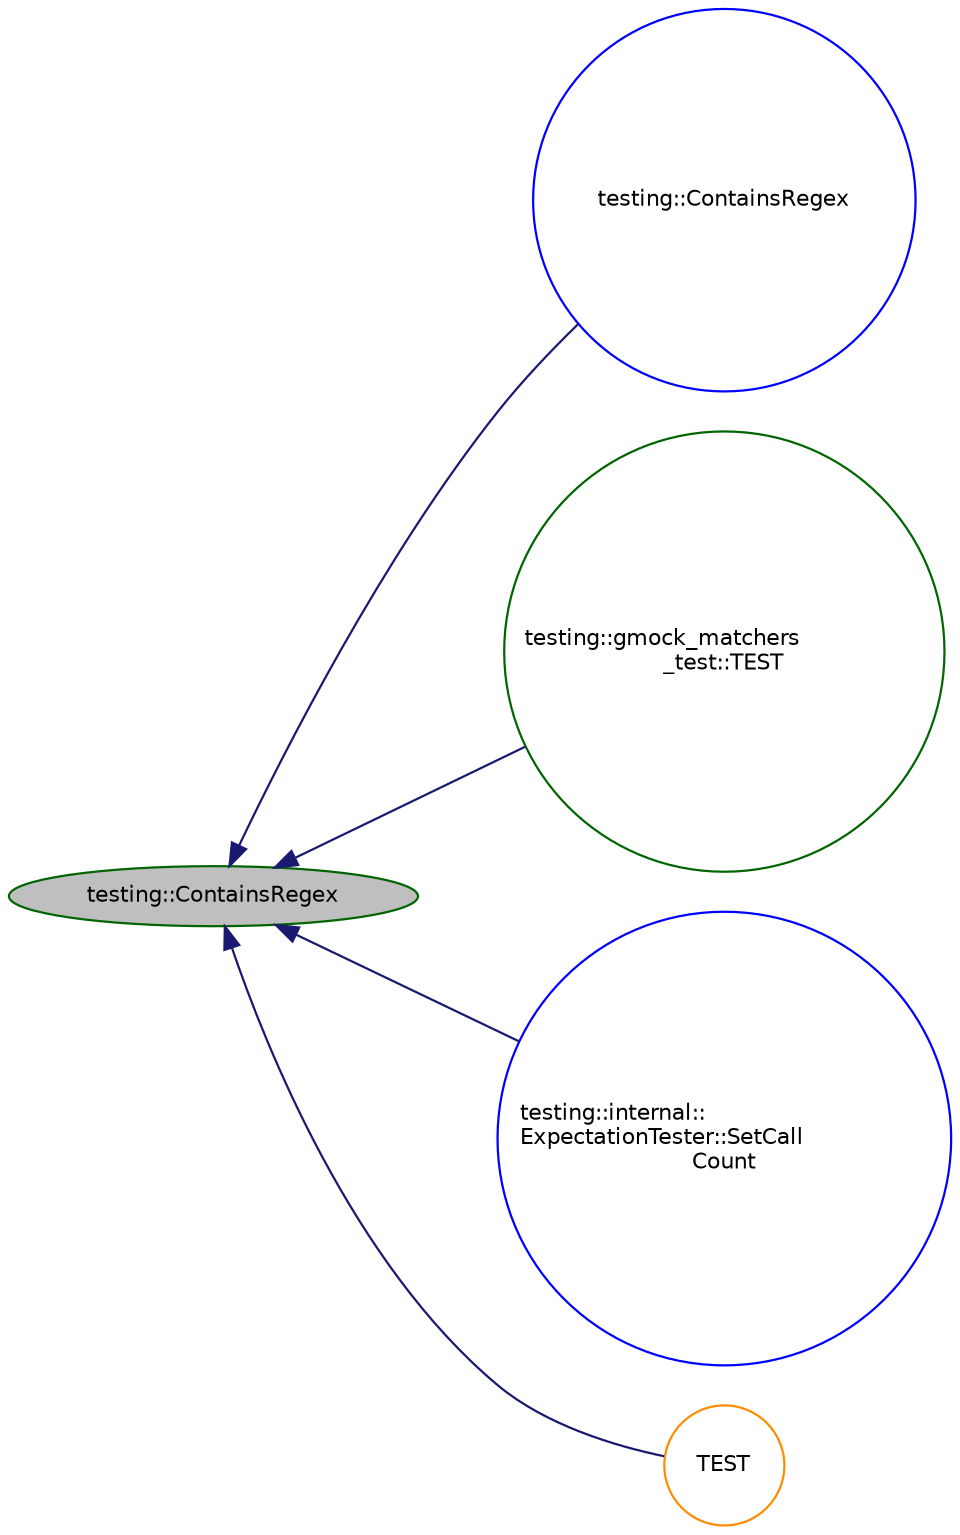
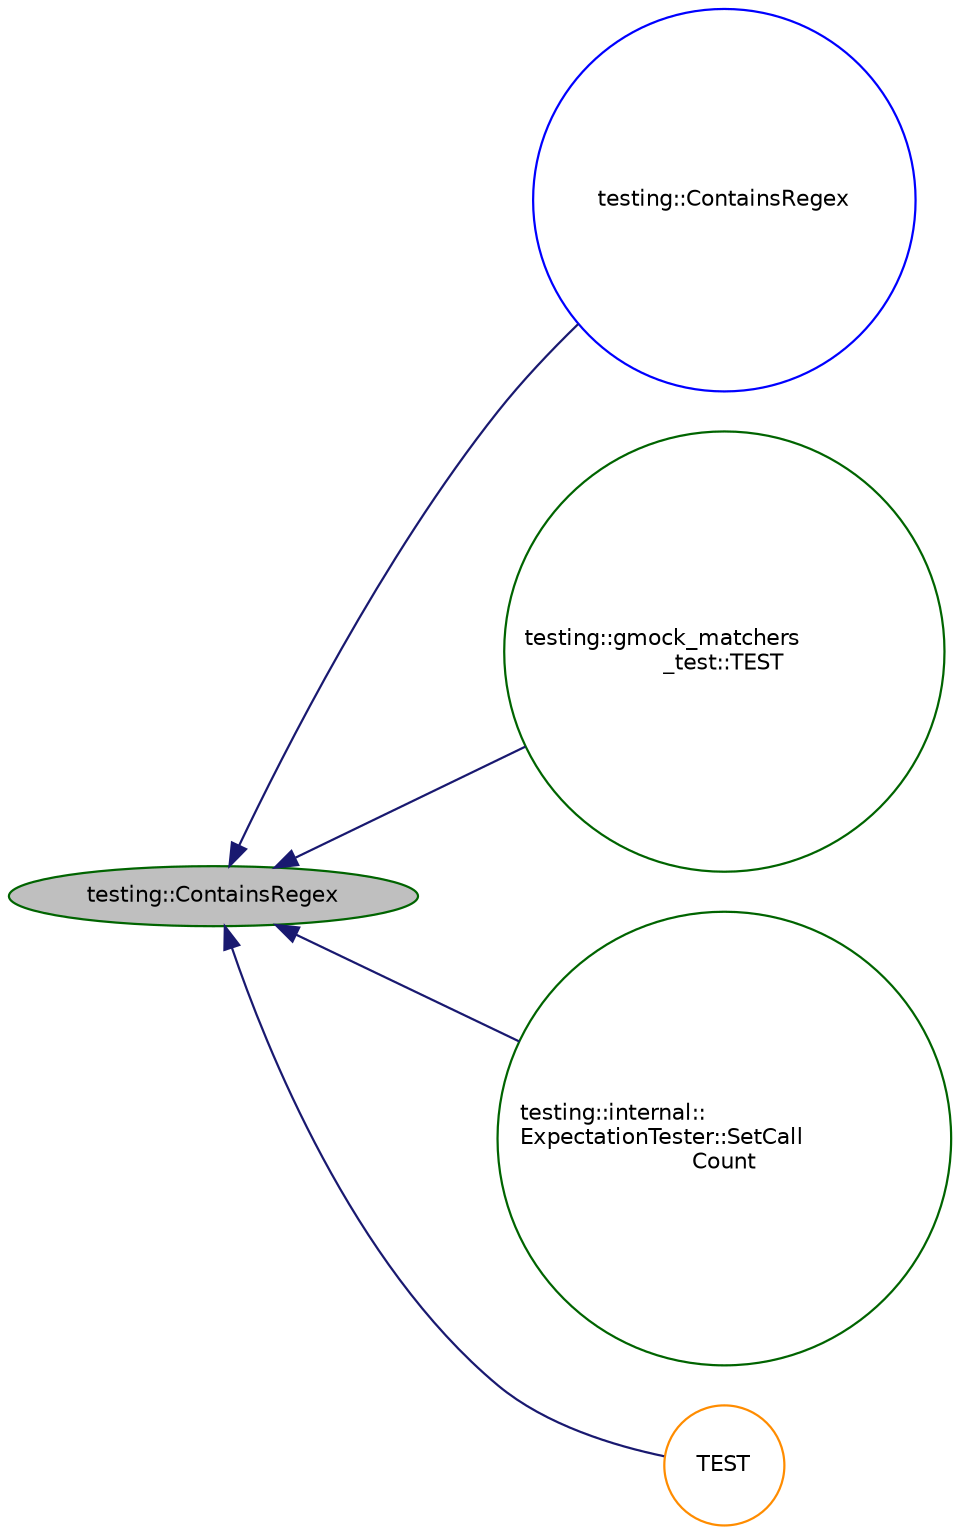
node "testing::internal:: ExpectationTester::SetCall Count": color blue -> darkgreen
